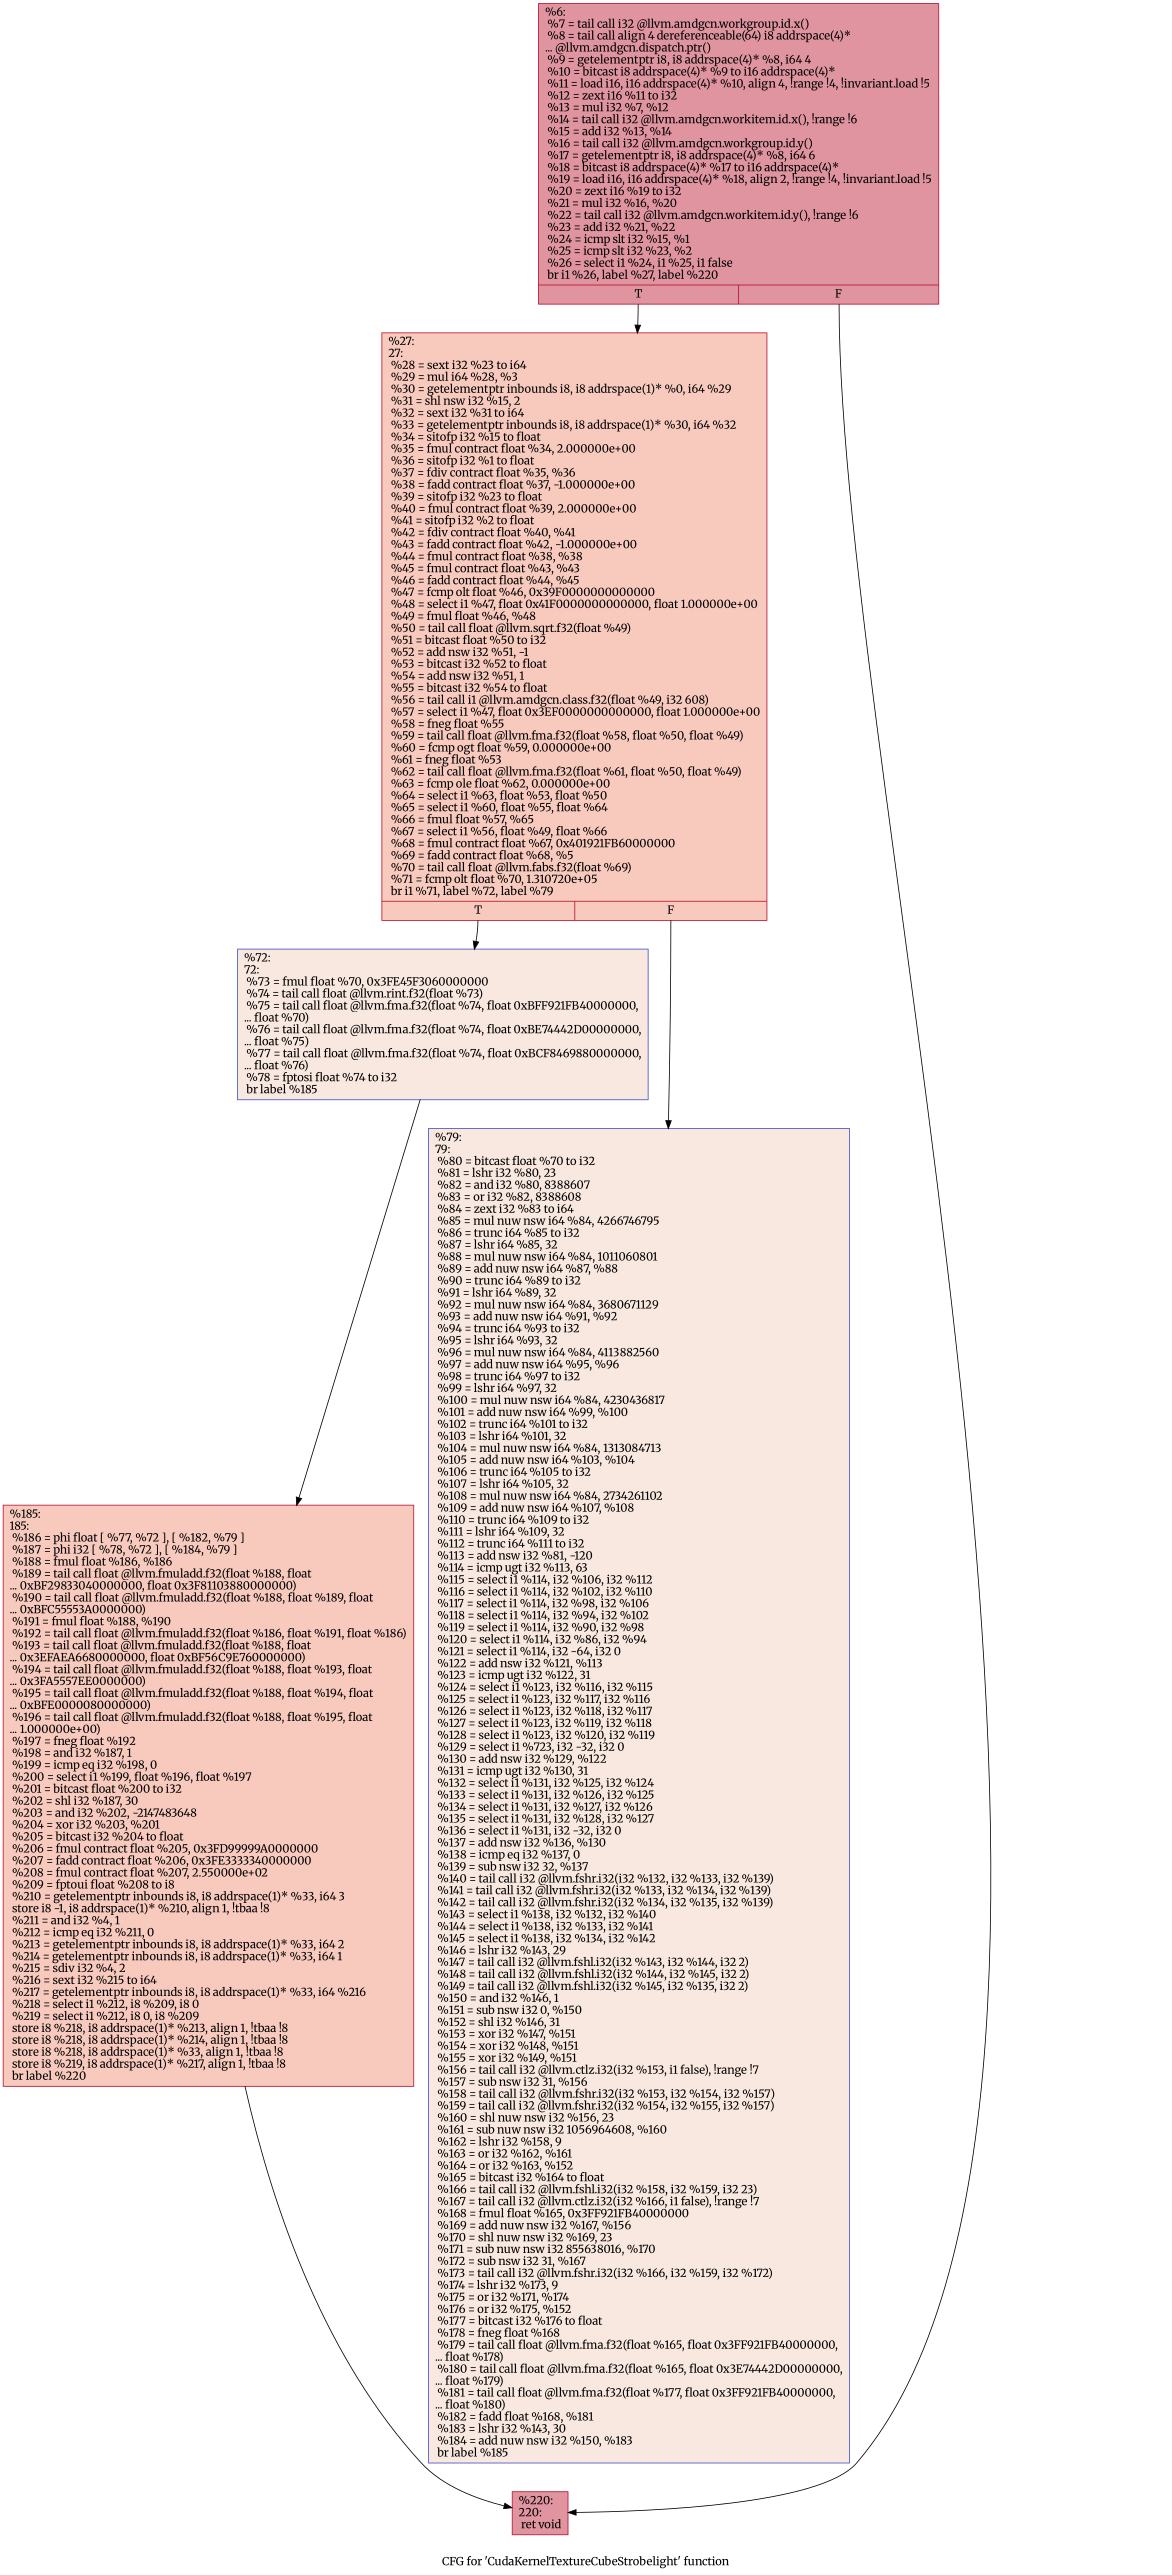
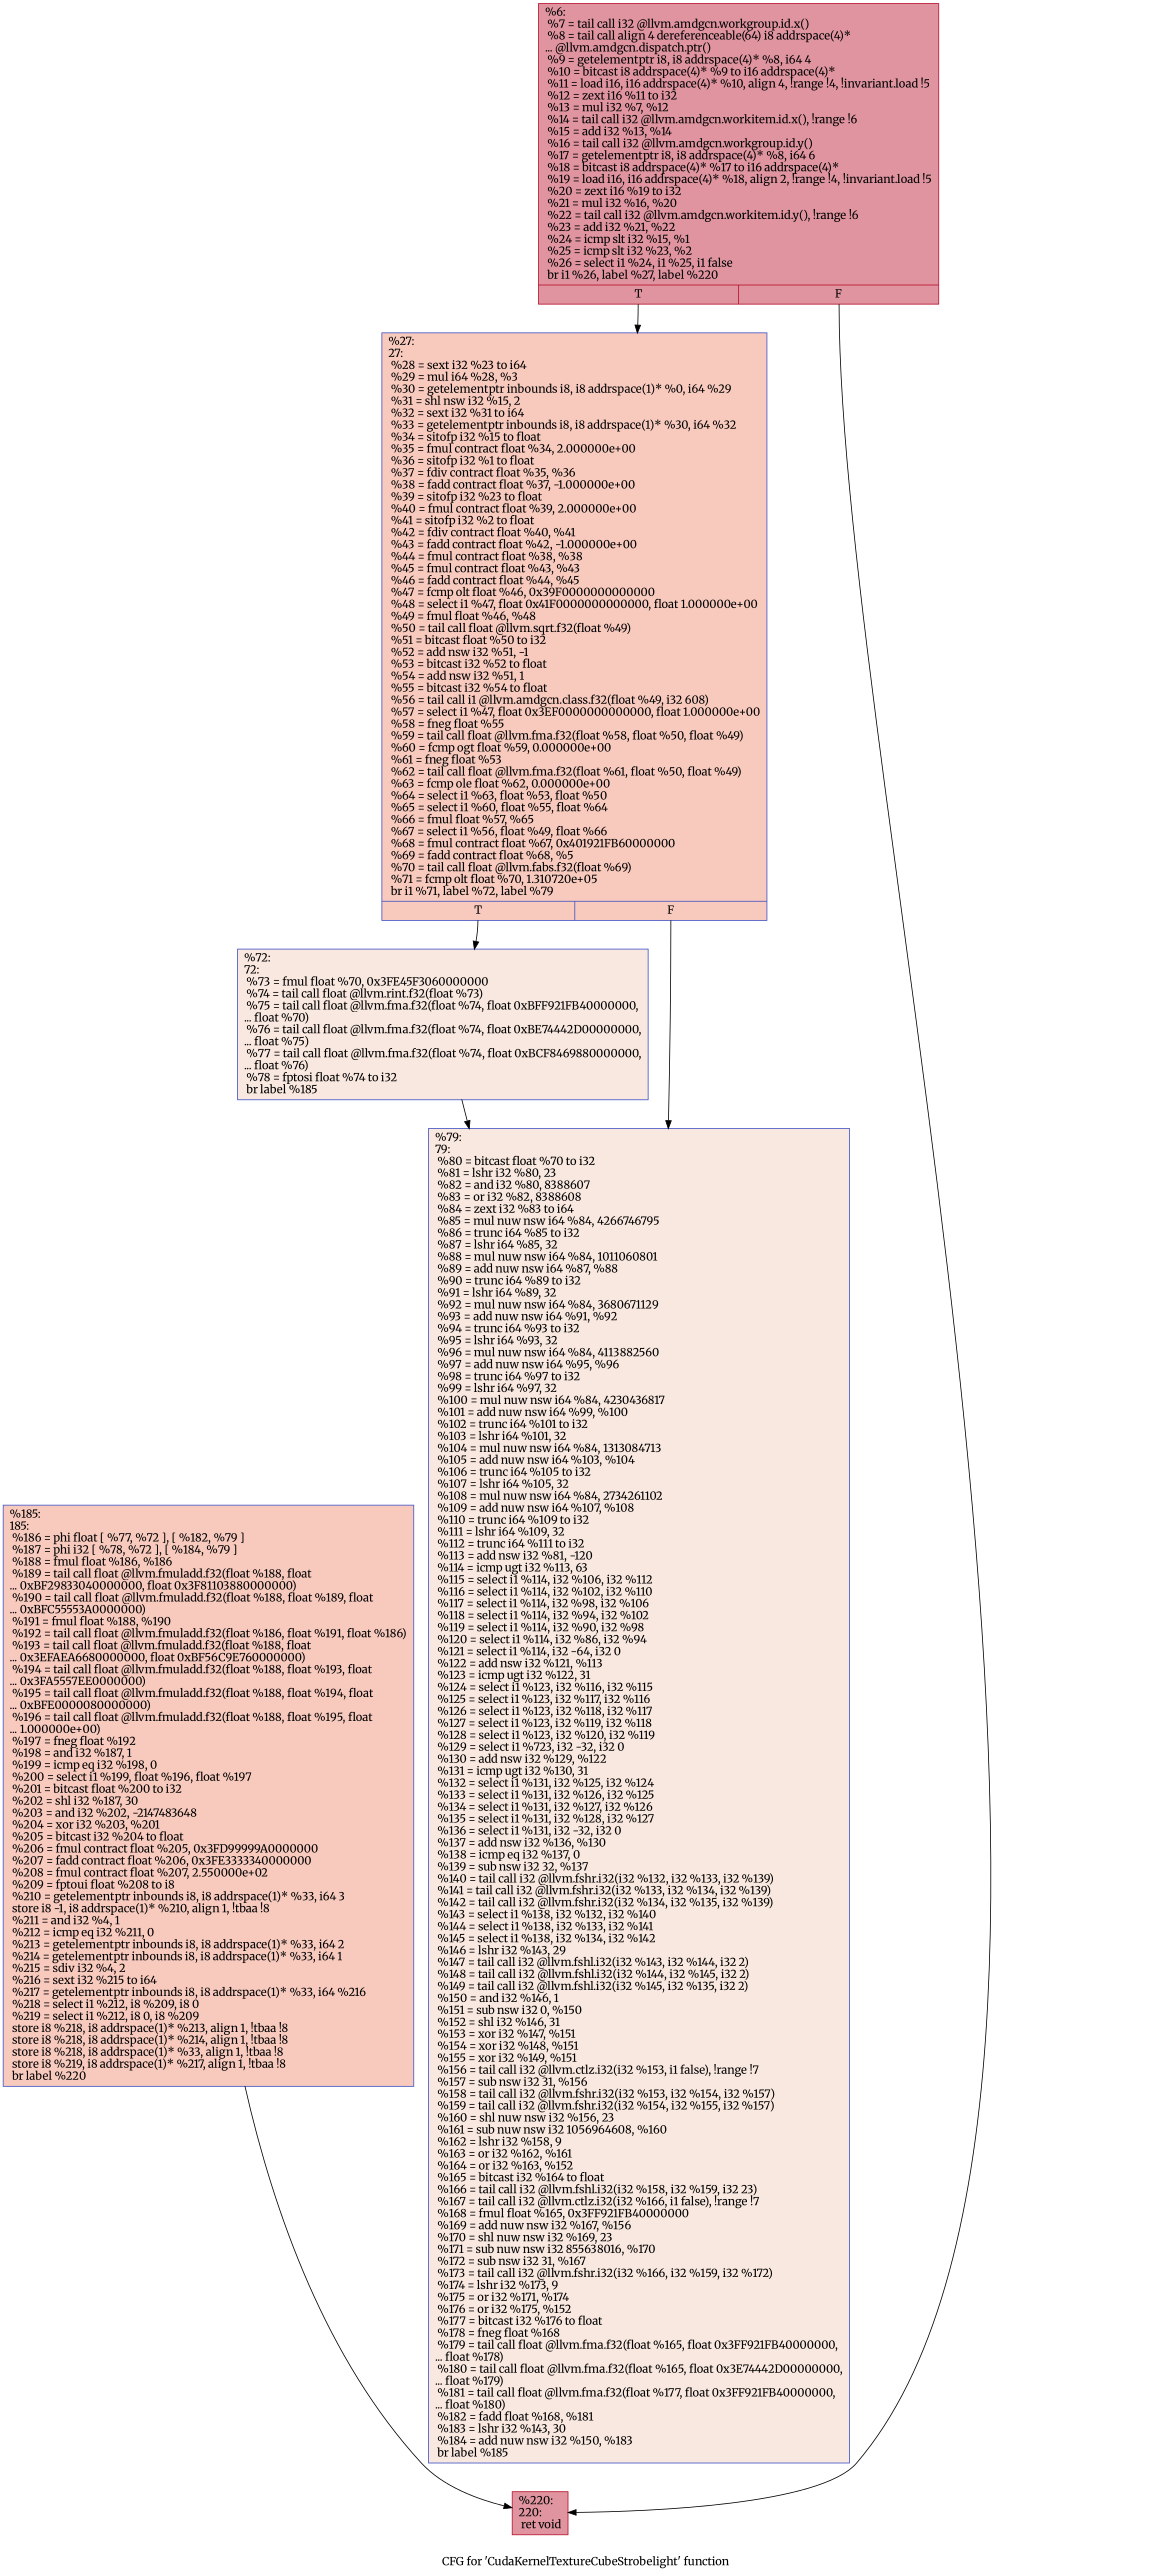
node "%27:": color #b70d28ff -> #3d50c3ff
edge "%72:" -> "%185:": now "%72:" -> "%79:"
node "%185:": color #b70d28ff -> #3d50c3ff
